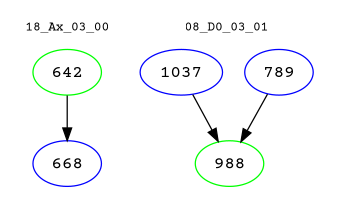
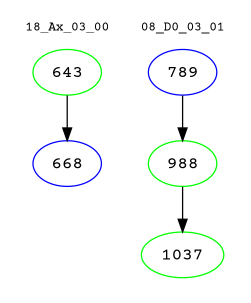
node "642": label "642" -> "643"
node "1037": color blue -> green
edge "1037" -> "988": reversed
